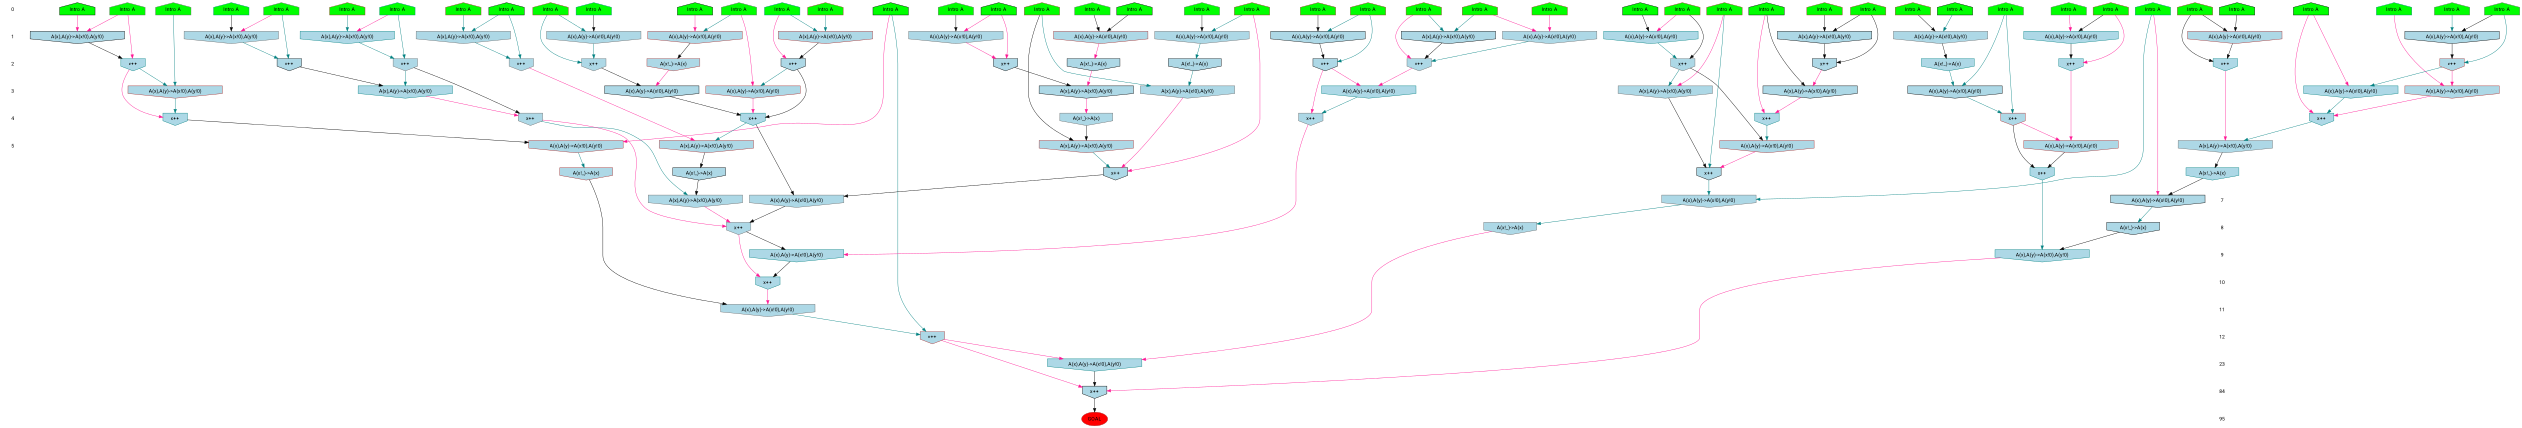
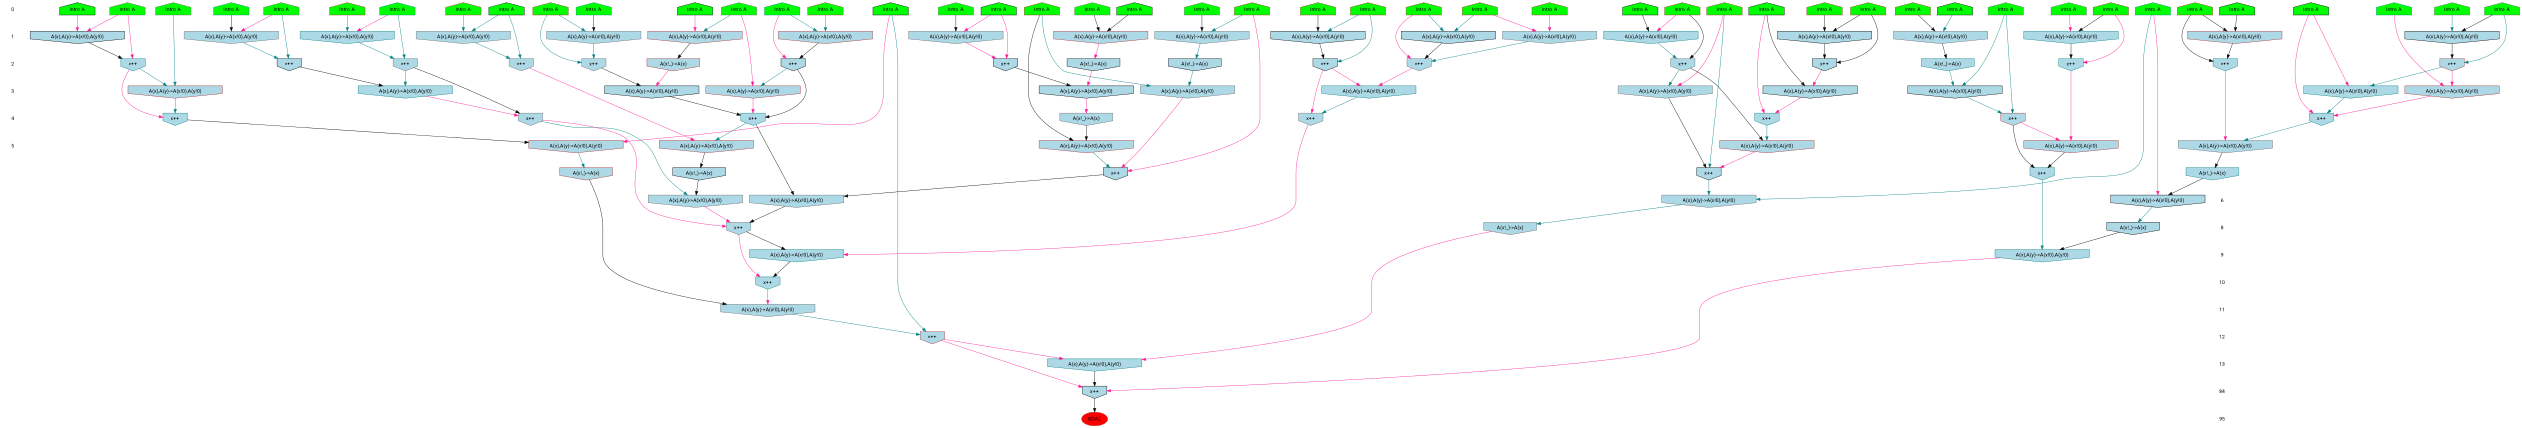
node "7": label "7" -> "6"
node "23": label "23" -> "13"
